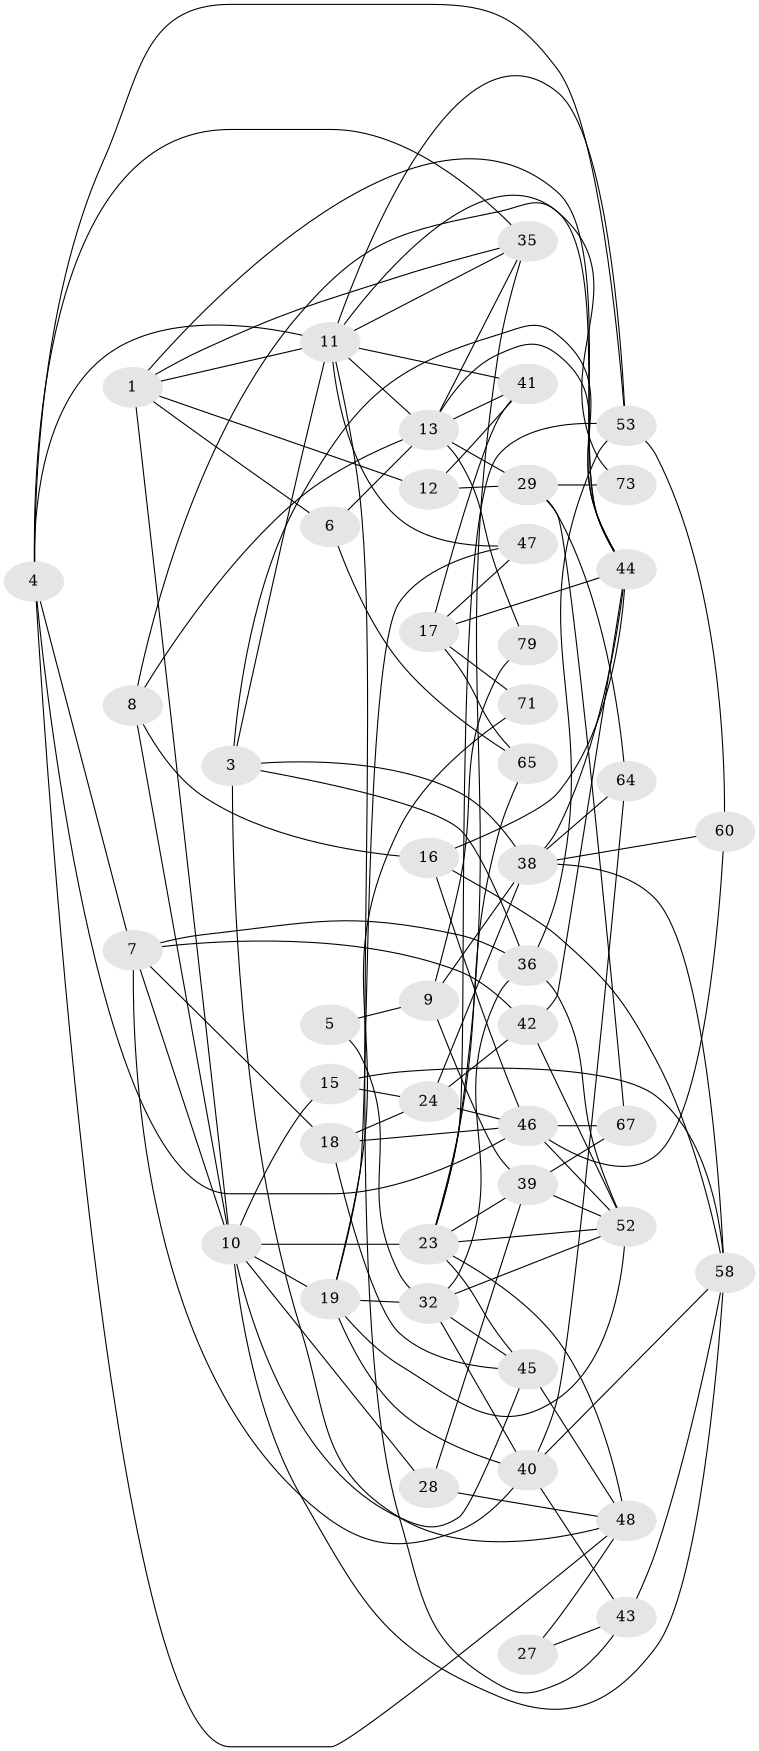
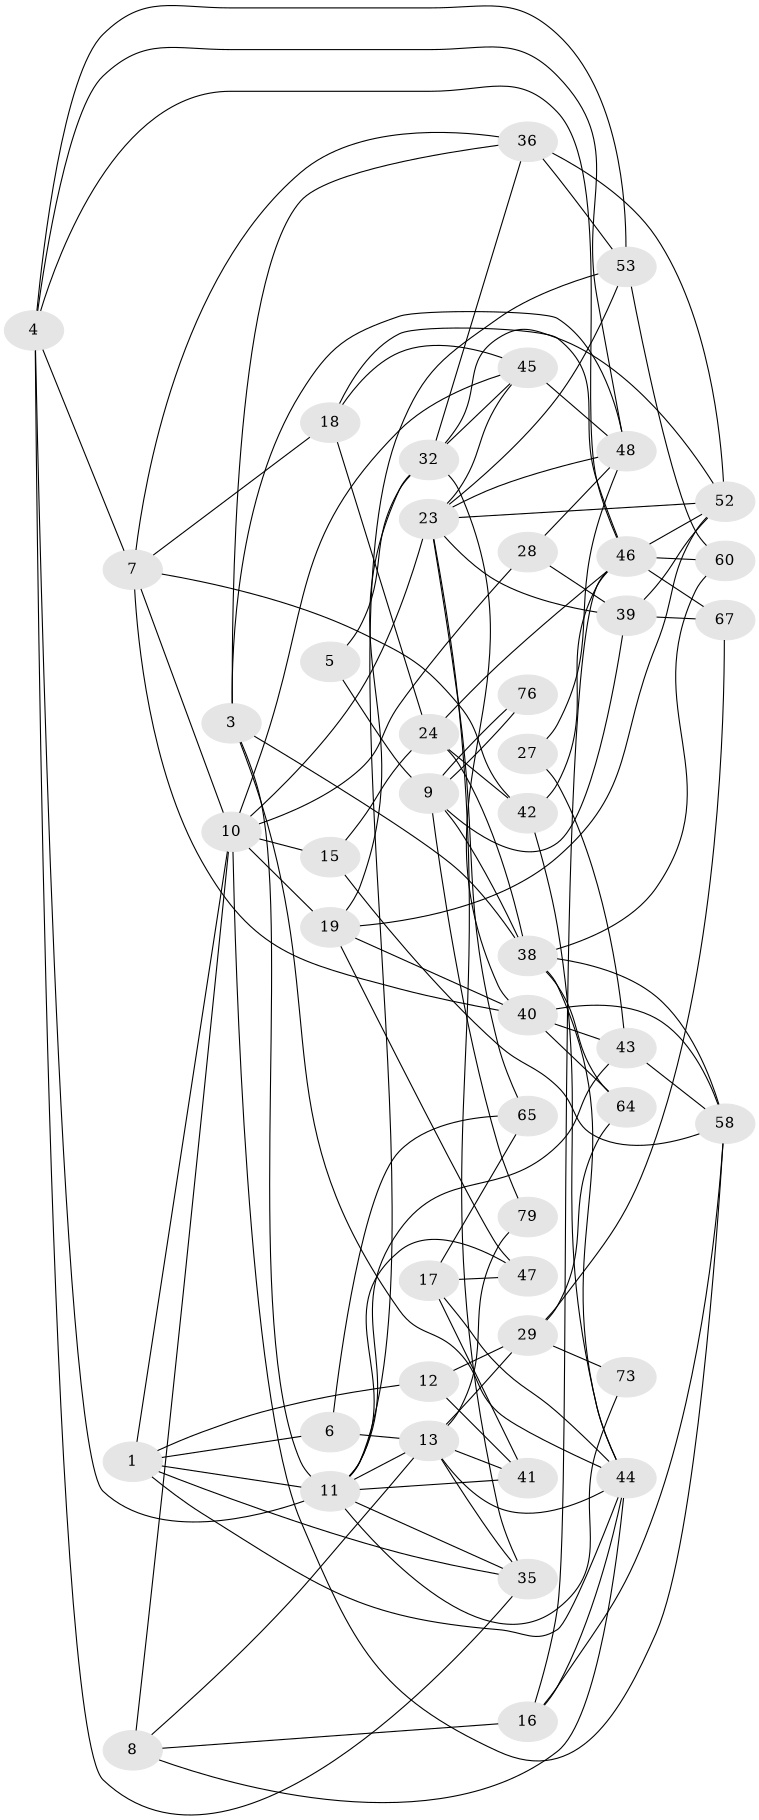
node "76": added
node "71": removed
edge "42" -- "52": now "42" -- "46"
